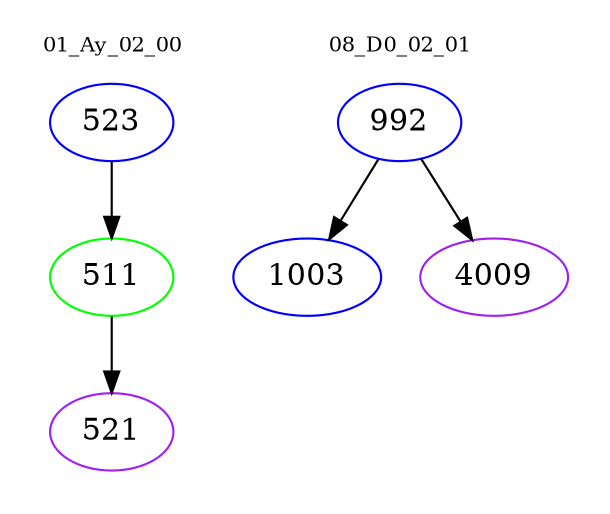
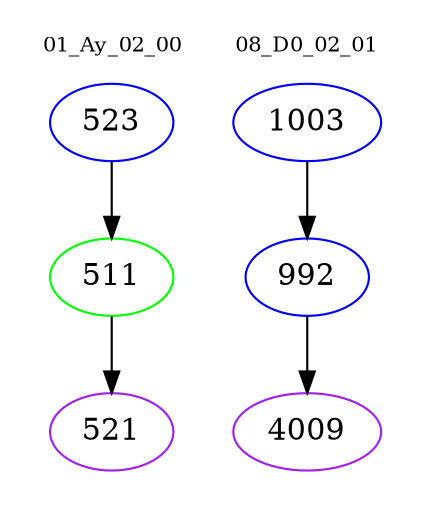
edge "992" -> "1003": reversed
